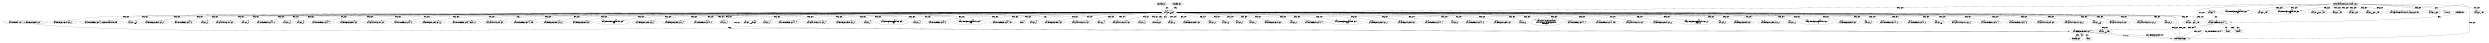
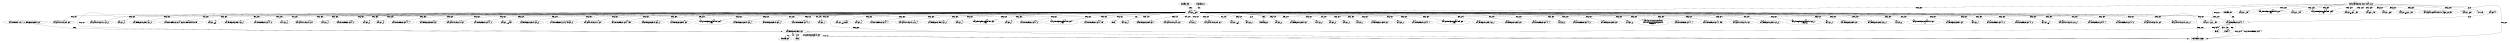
edge "(Call,tptr = pptr)" -> "(Call,ND_TCHECK2(tptr[3], length - 3))": label "CFG: " -> "DDG: tptr"
node "(Unknown,pptr)": label "(Unknown,pptr)" -> "(Identifier,pptr)"
edge "(Call,tptr +=5)" -> "(Call,tptr += tlen)": now "(Call,tptr = pptr)" -> "(Call,tptr += tlen)"
